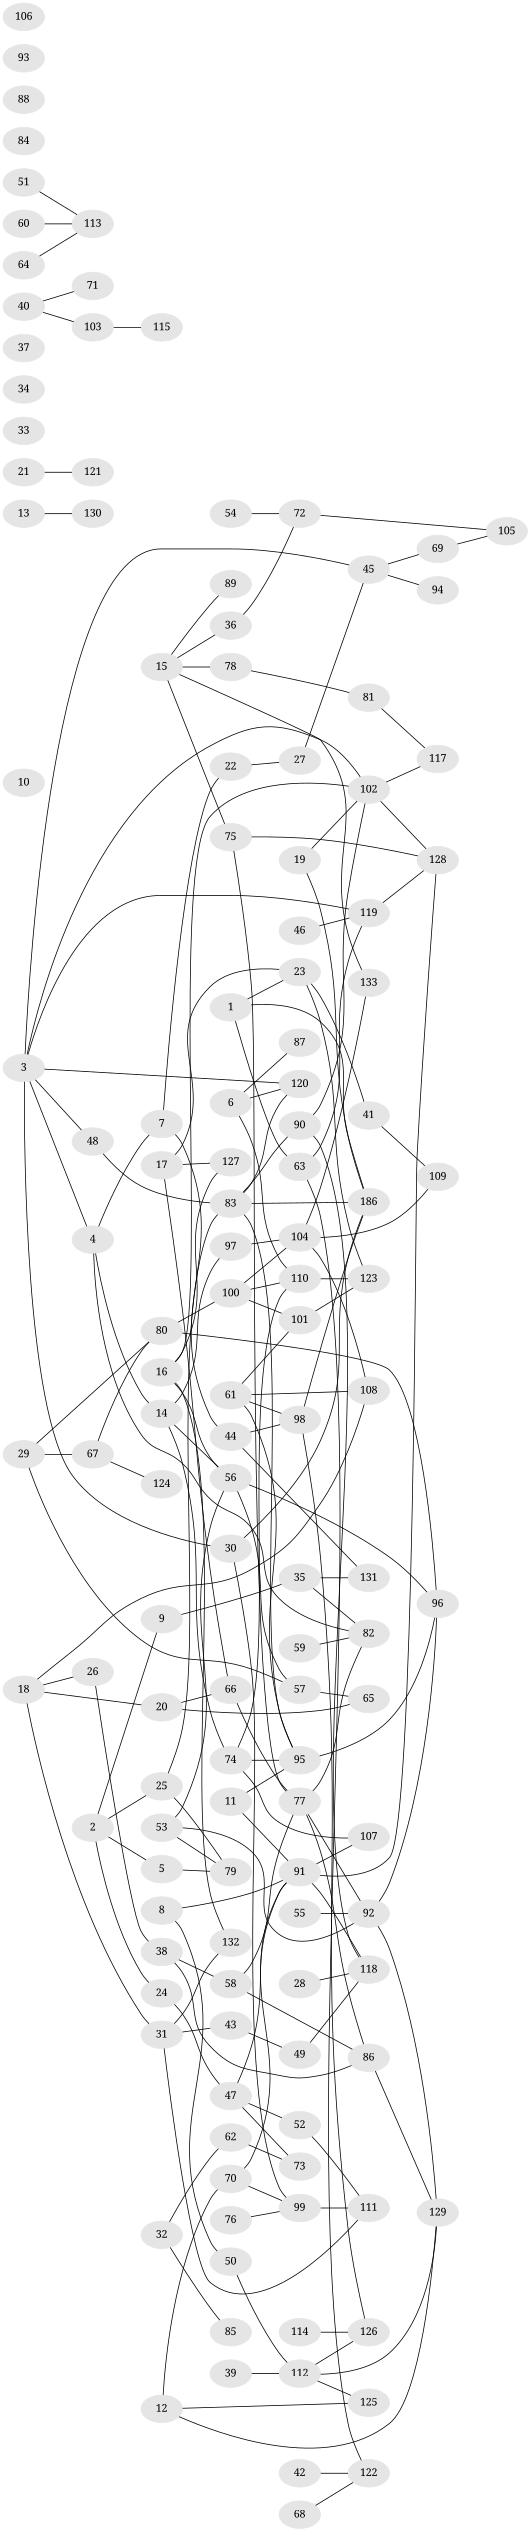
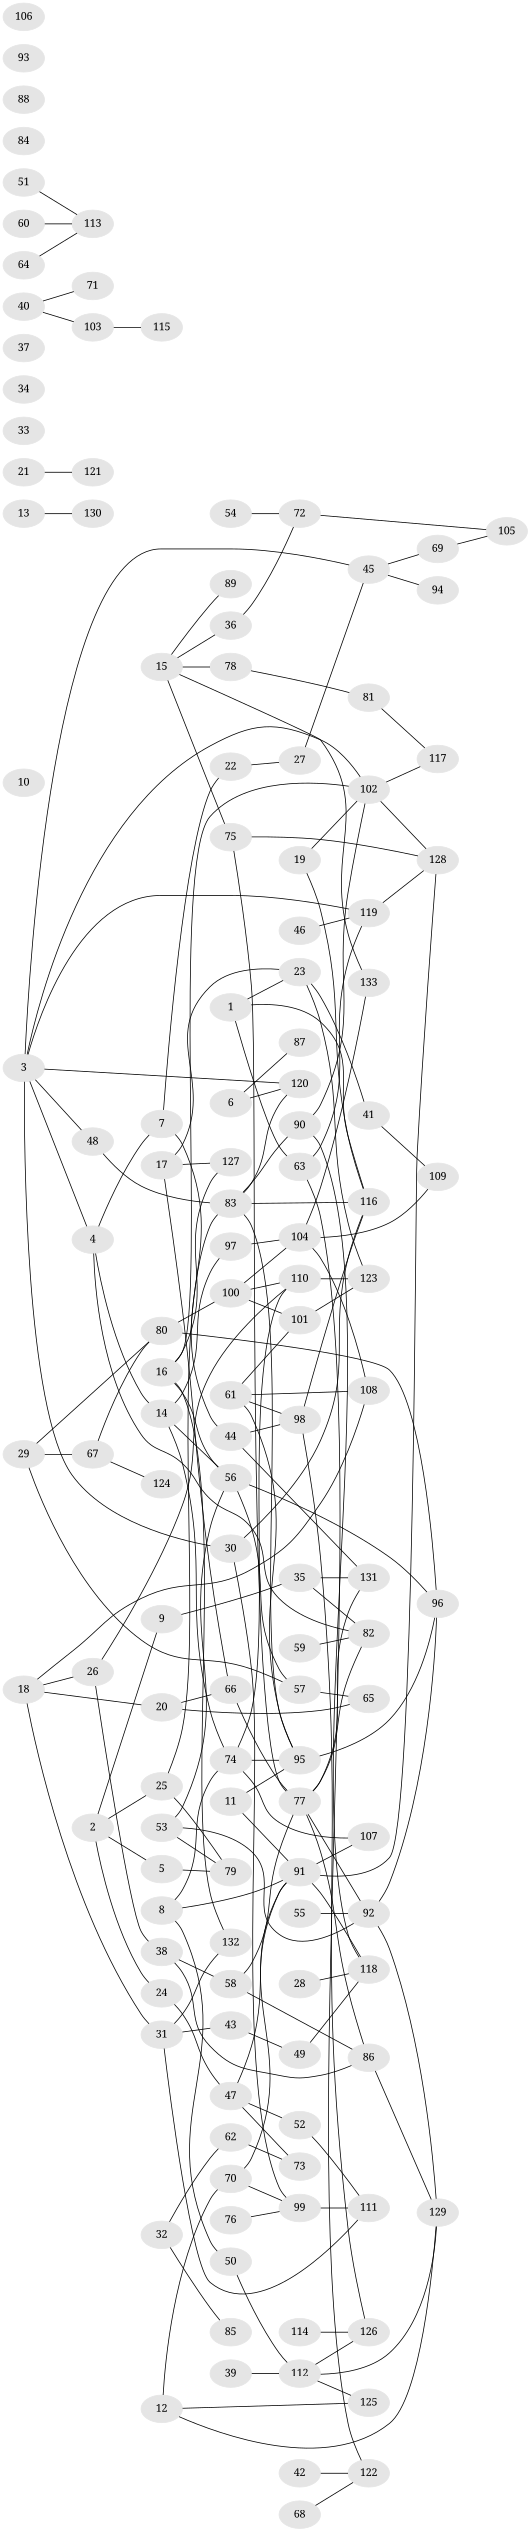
edge "6" -- "110": now "26" -- "110"
node "186": label "186" -> "116"
edge "131" -- "77": added
edge "74" -- "8": added
